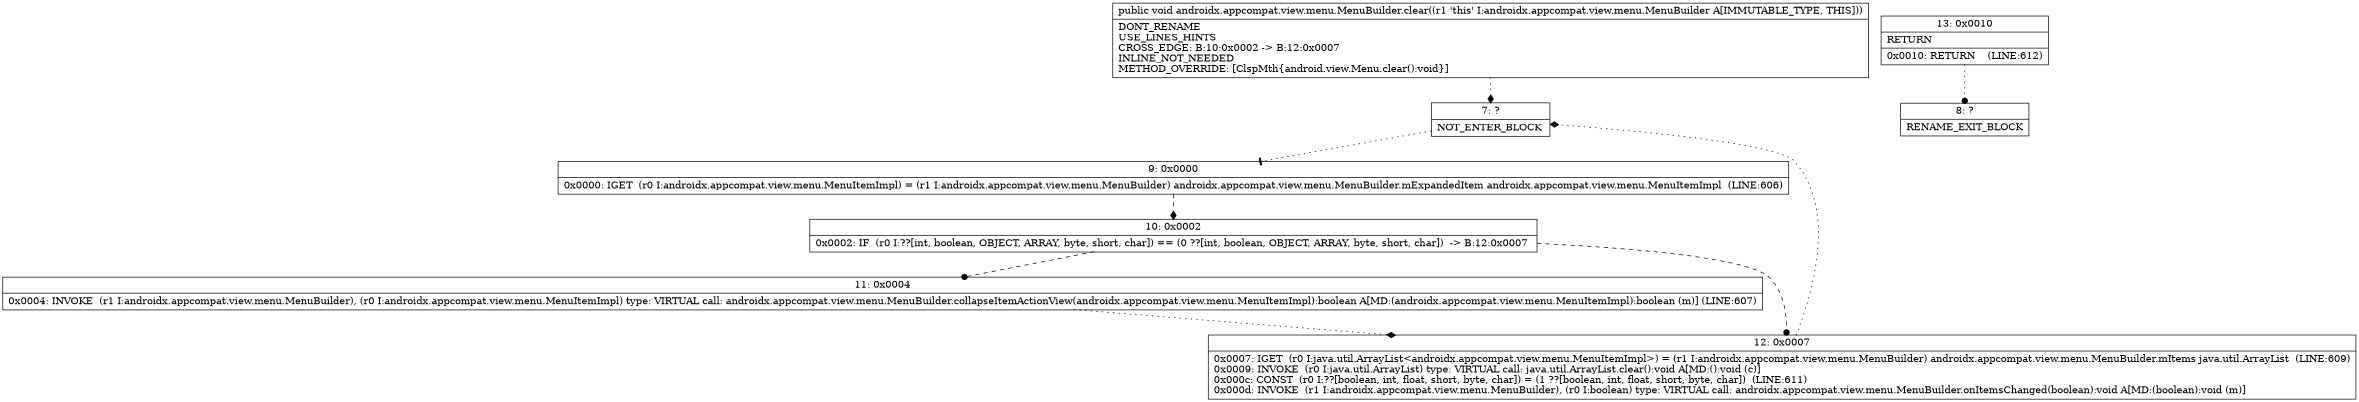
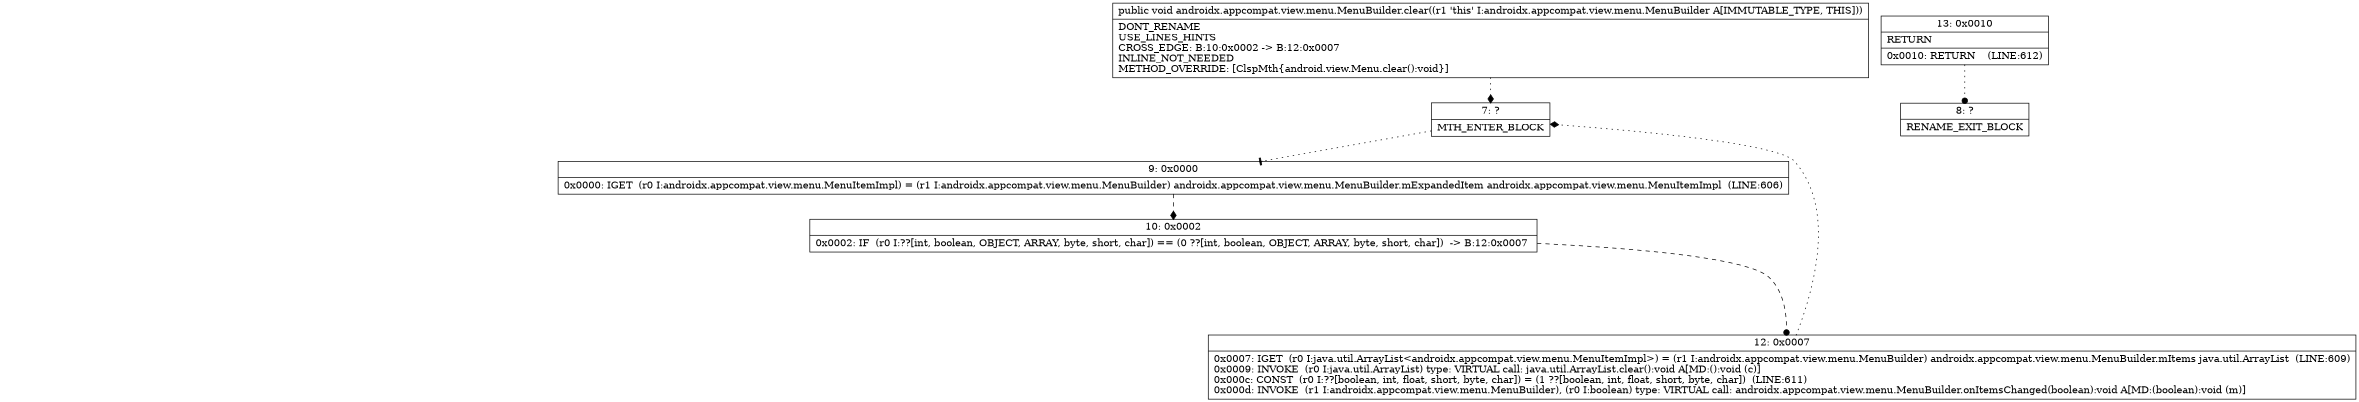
node "7: ?": text "NOT_ENTER_BLOCK" -> "MTH_ENTER_BLOCK"
node "11: 0x0004": removed
